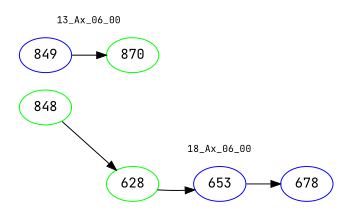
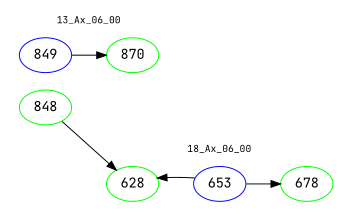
node "678": color blue -> green
edge "628" -> "653": reversed
